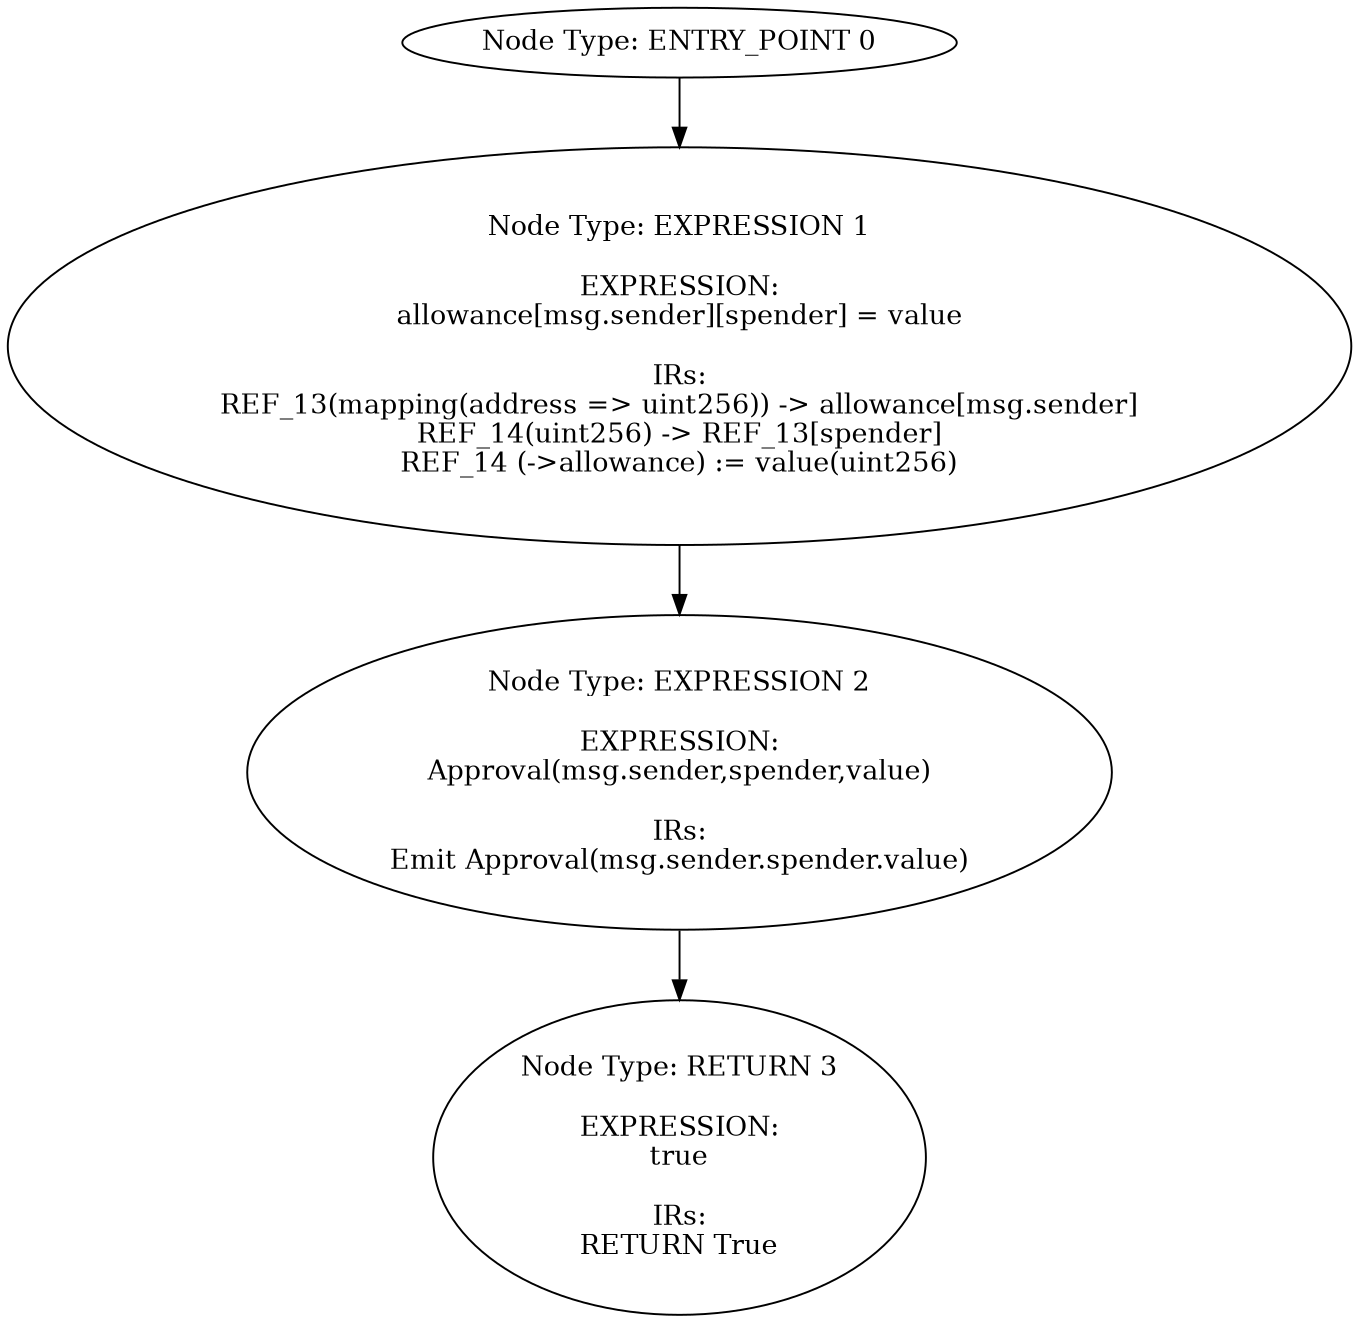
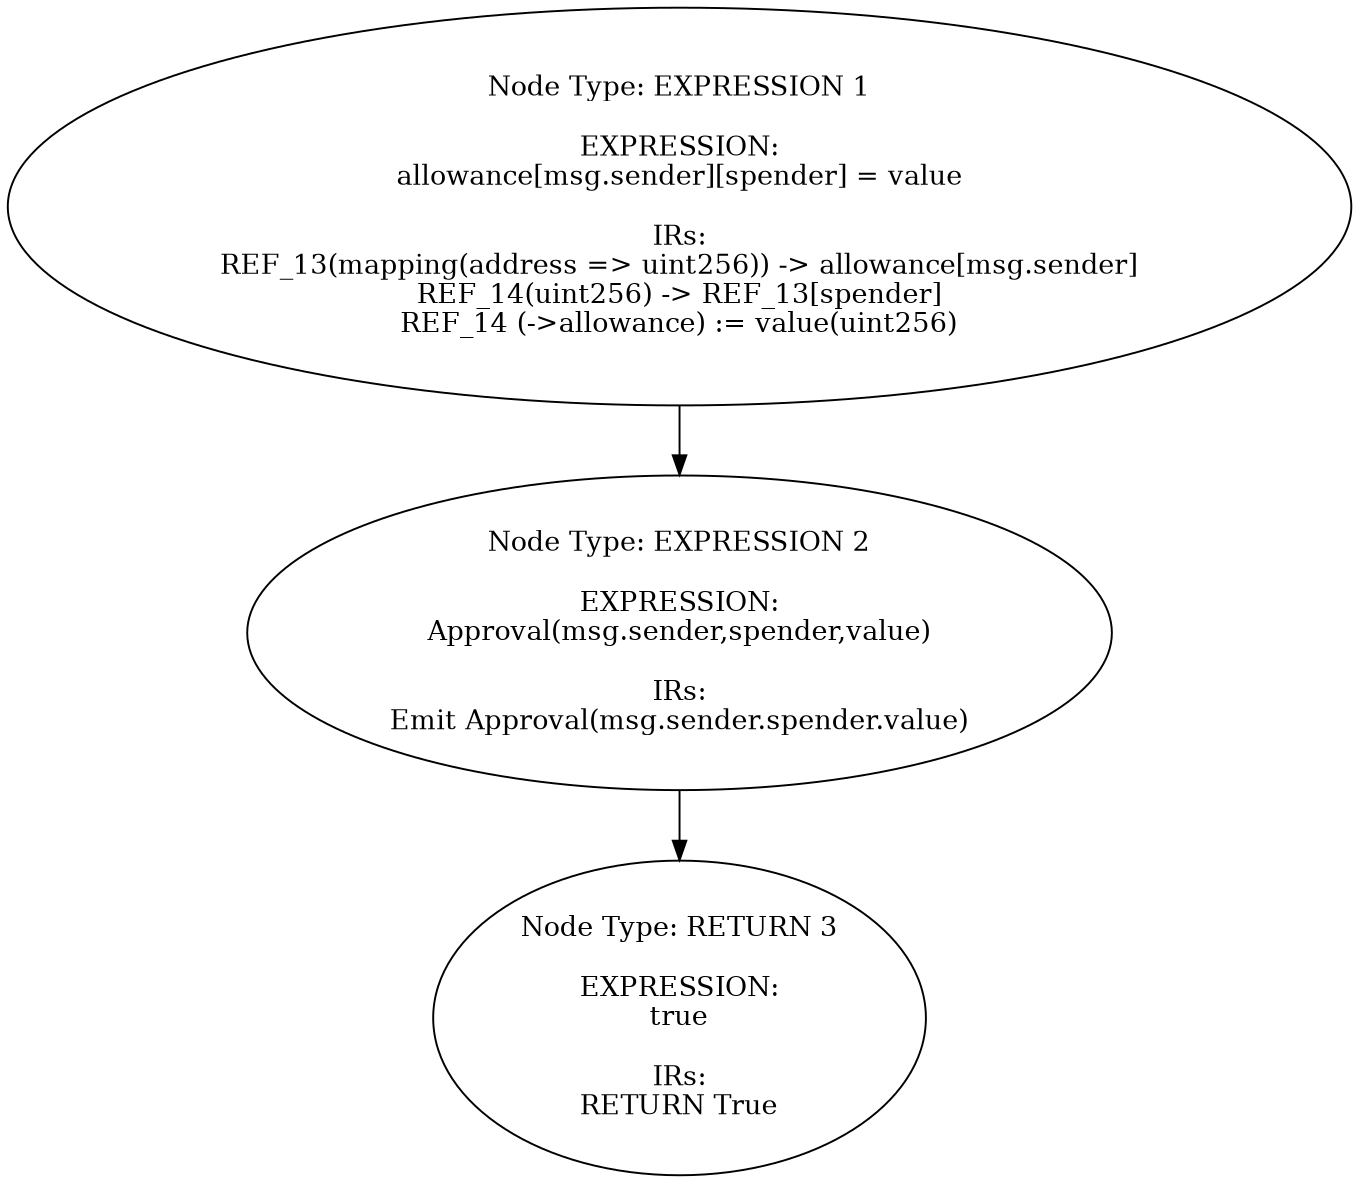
node "Node Type: ENTRY_POINT 0": removed
